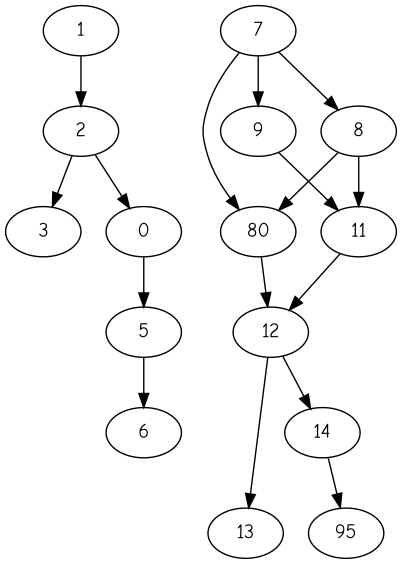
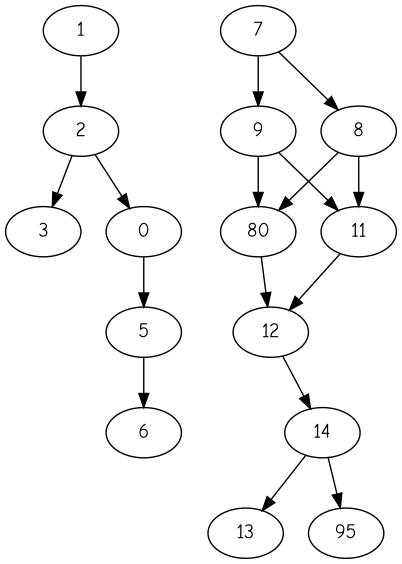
edge "7" -> "80": now "9" -> "80"
edge "12" -> "13": now "14" -> "13"
